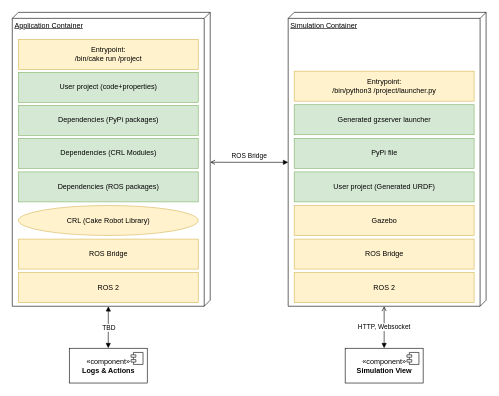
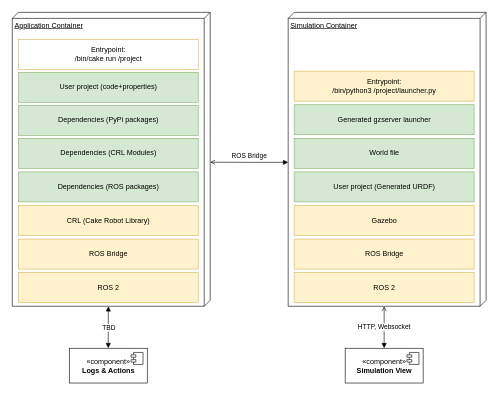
node "Entrypoint: /bin/cake run /project": fillcolor #fff2cc -> #ffffff
node "PyPi file": label "PyPi file" -> "World file"
node "CRL (Cake Robot Library)": shape ellipse -> rectangle
